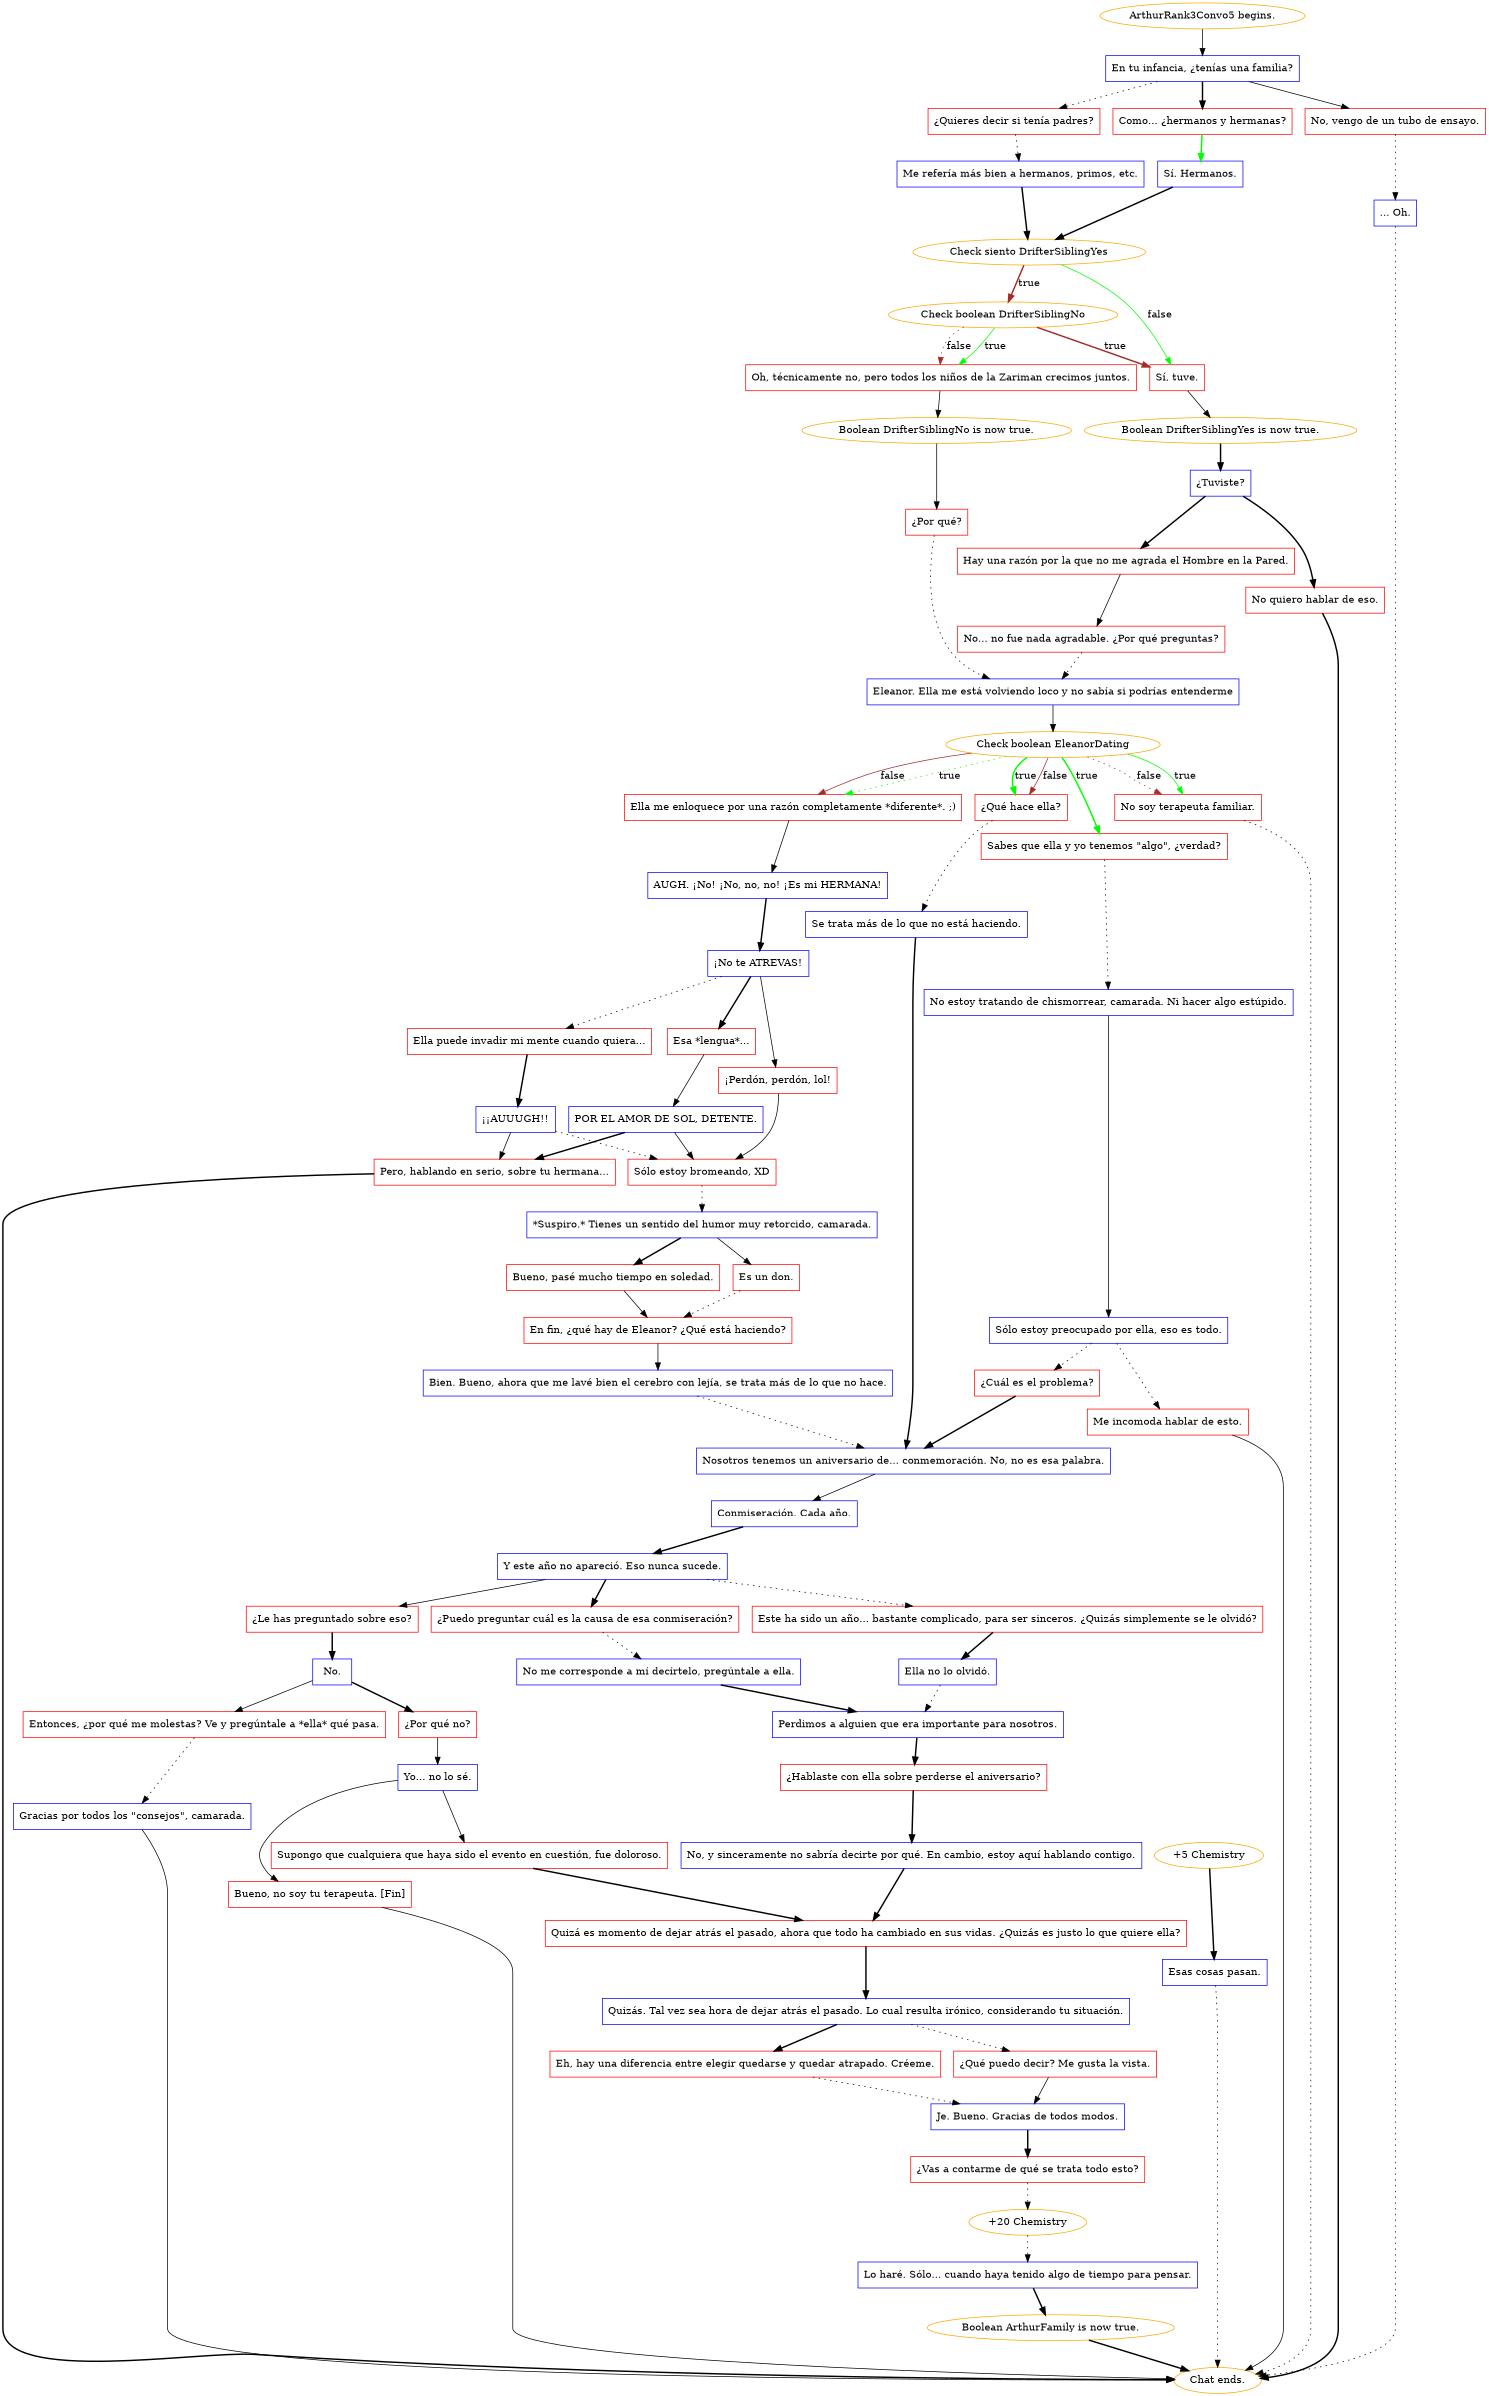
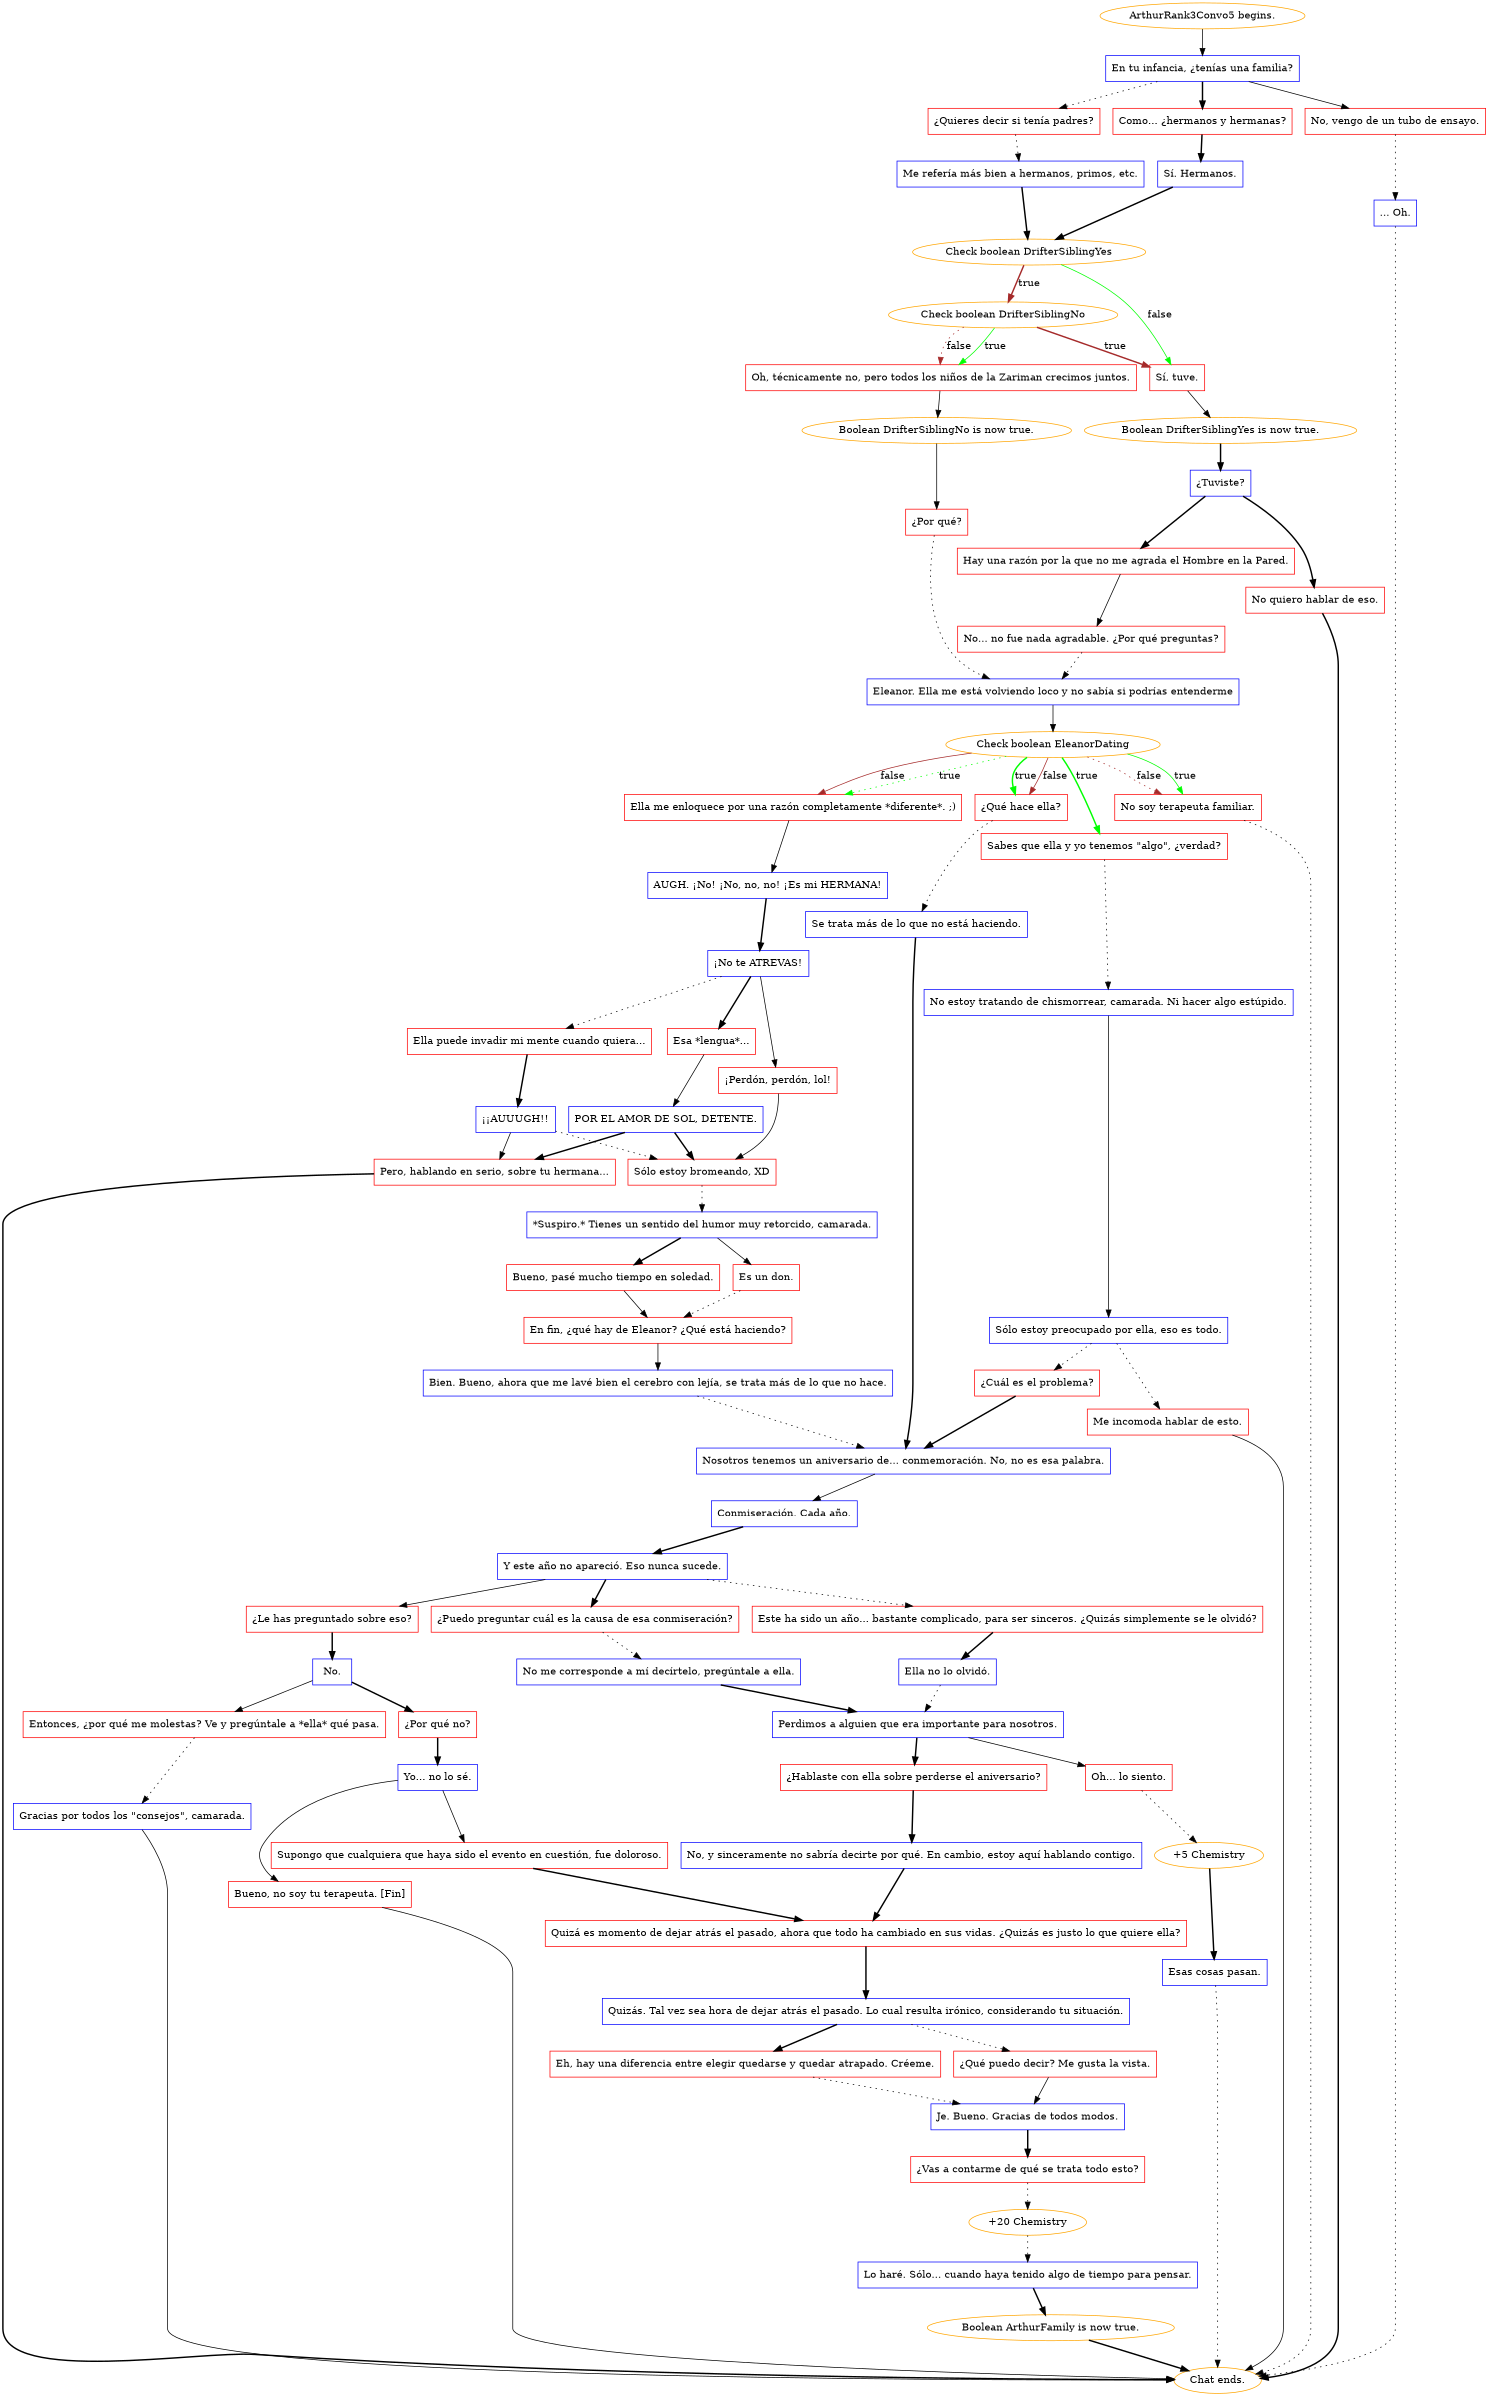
edge "Como... ¿hermanos y hermanas?" -> "Sí. Hermanos.": color green -> black
node "Check siento DrifterSiblingYes": label "Check siento DrifterSiblingYes" -> "Check boolean DrifterSiblingYes"
edge "POR EL AMOR DE SOL, DETENTE." -> "Sólo estoy bromeando, XD": style solid -> bold
edge "¿Por qué no?" -> "Yo... no lo sé.": style solid -> bold
node "Oh... lo siento.": added
